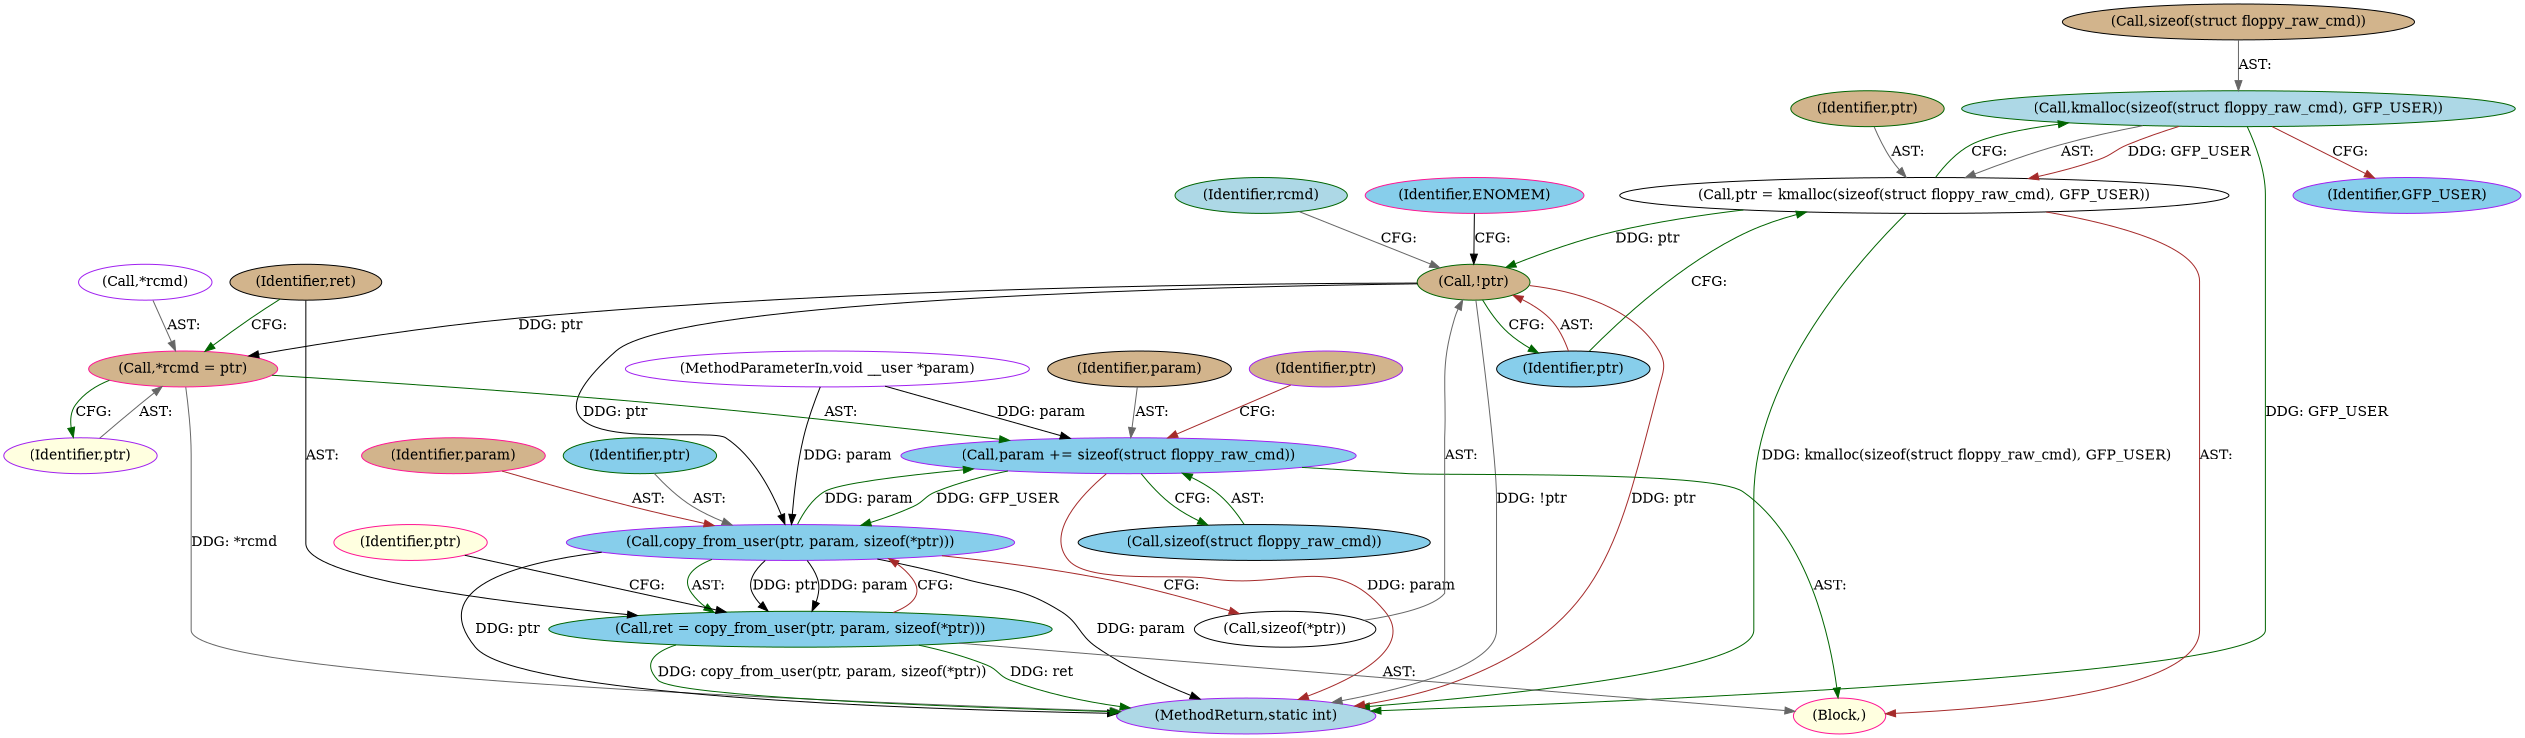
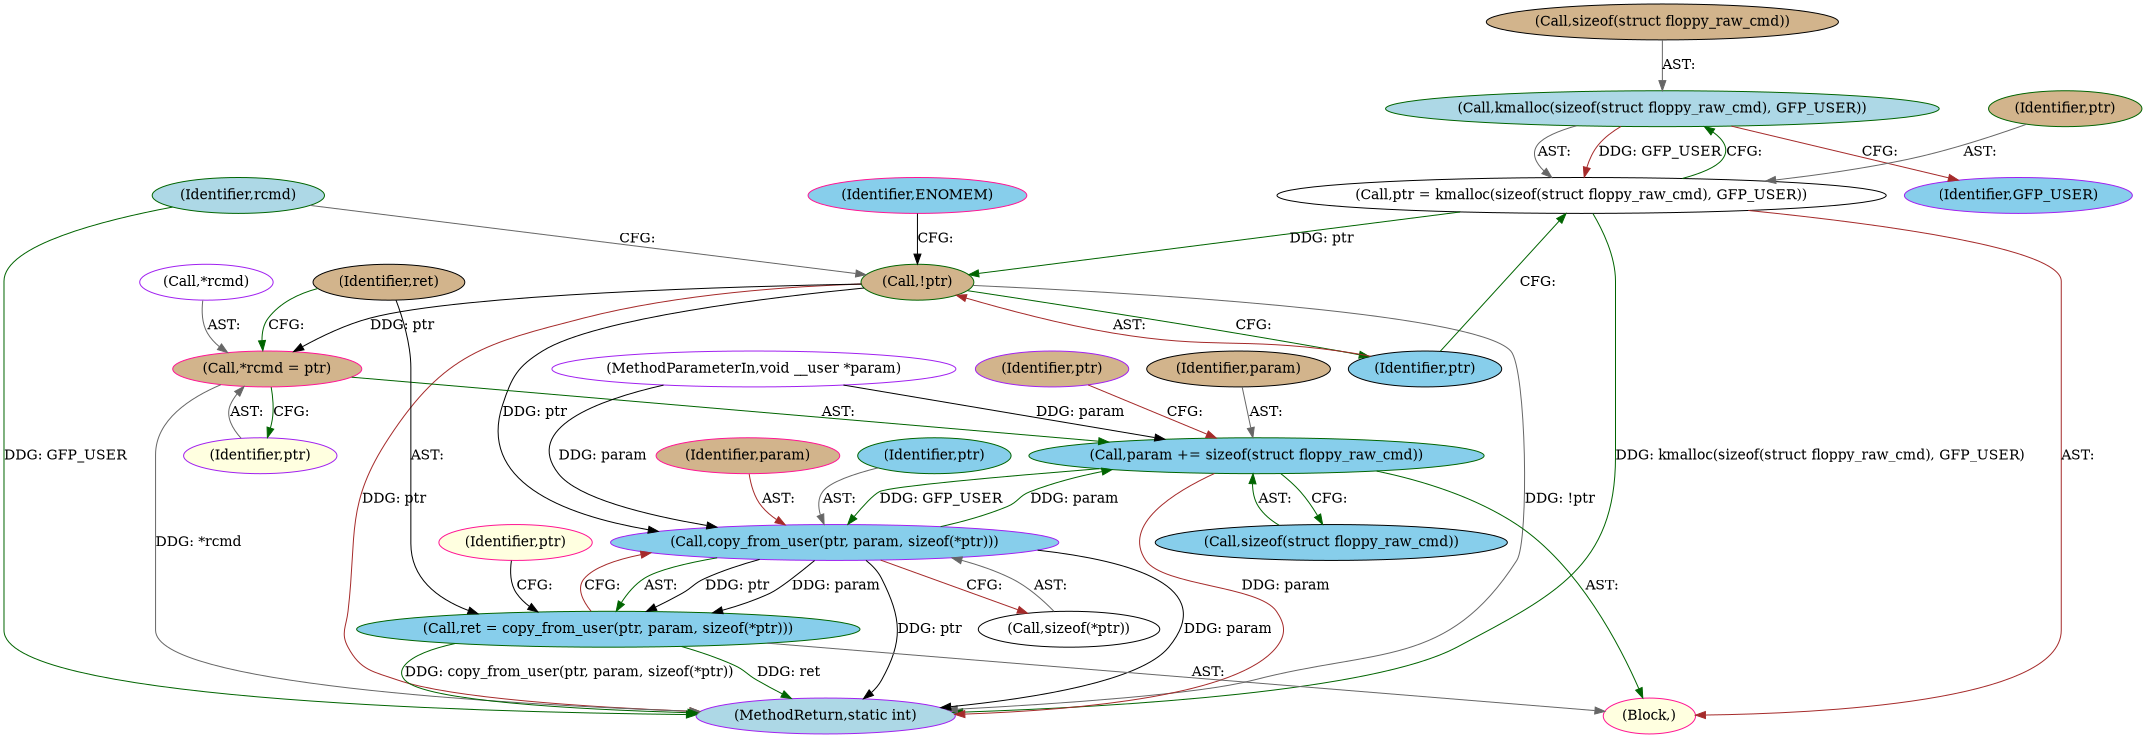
node "(Call,param += sizeof(struct floppy_raw_cmd))": color purple -> darkgreen
edge "(Call,sizeof(*ptr))" -> "(Call,!ptr)": now "(Call,sizeof(*ptr))" -> "(Call,copy_from_user(ptr, param, sizeof(*ptr)))"
edge "(Call,kmalloc(sizeof(struct floppy_raw_cmd), GFP_USER))" -> "(MethodReturn,static int)": now "(Identifier,rcmd)" -> "(MethodReturn,static int)"
